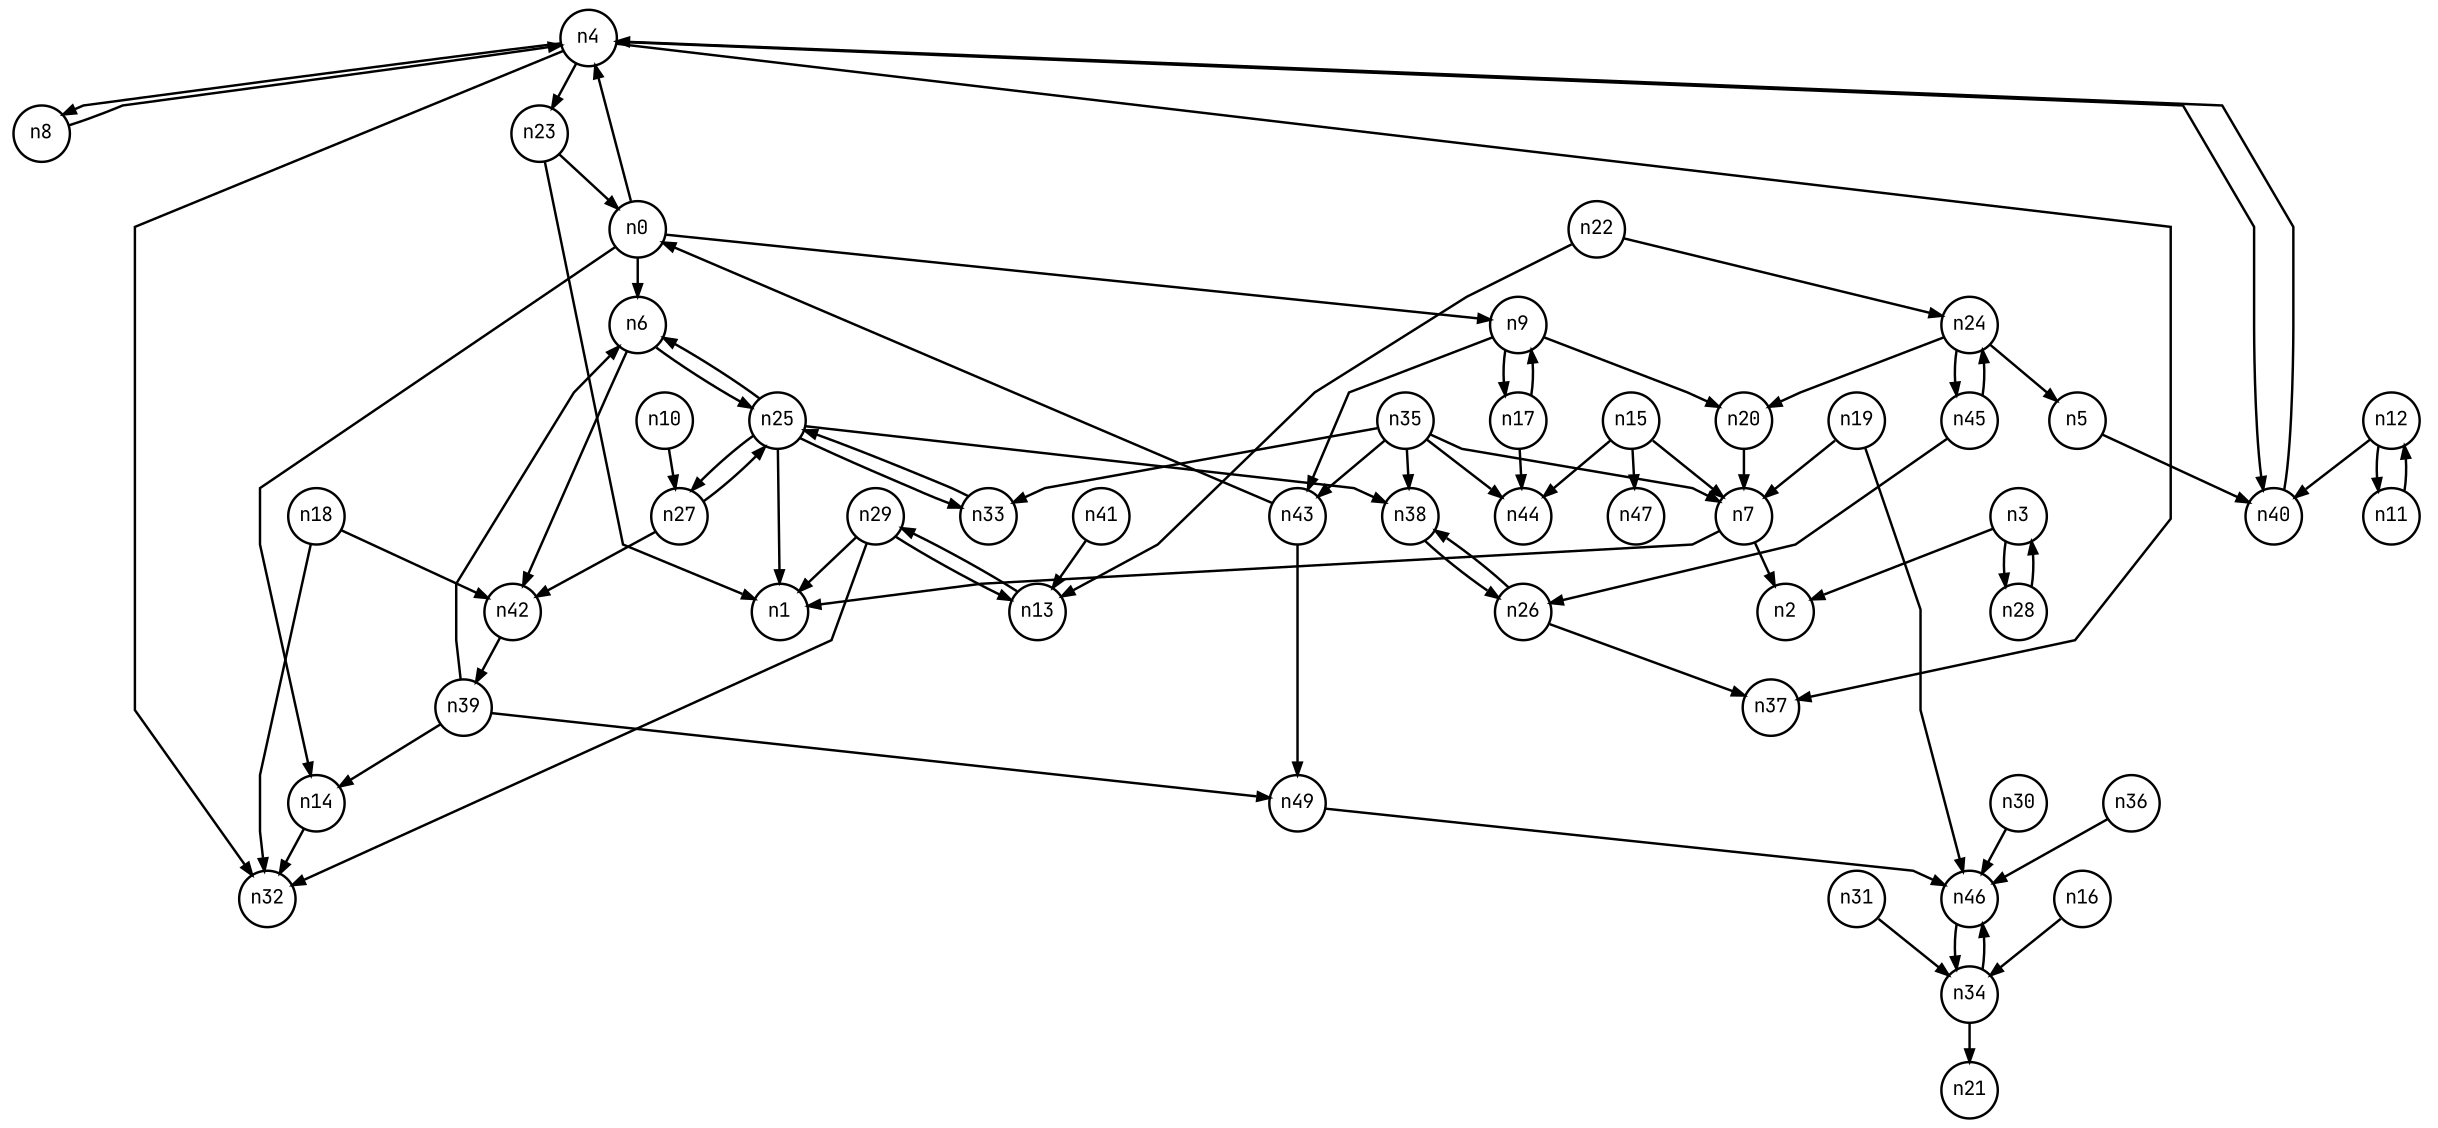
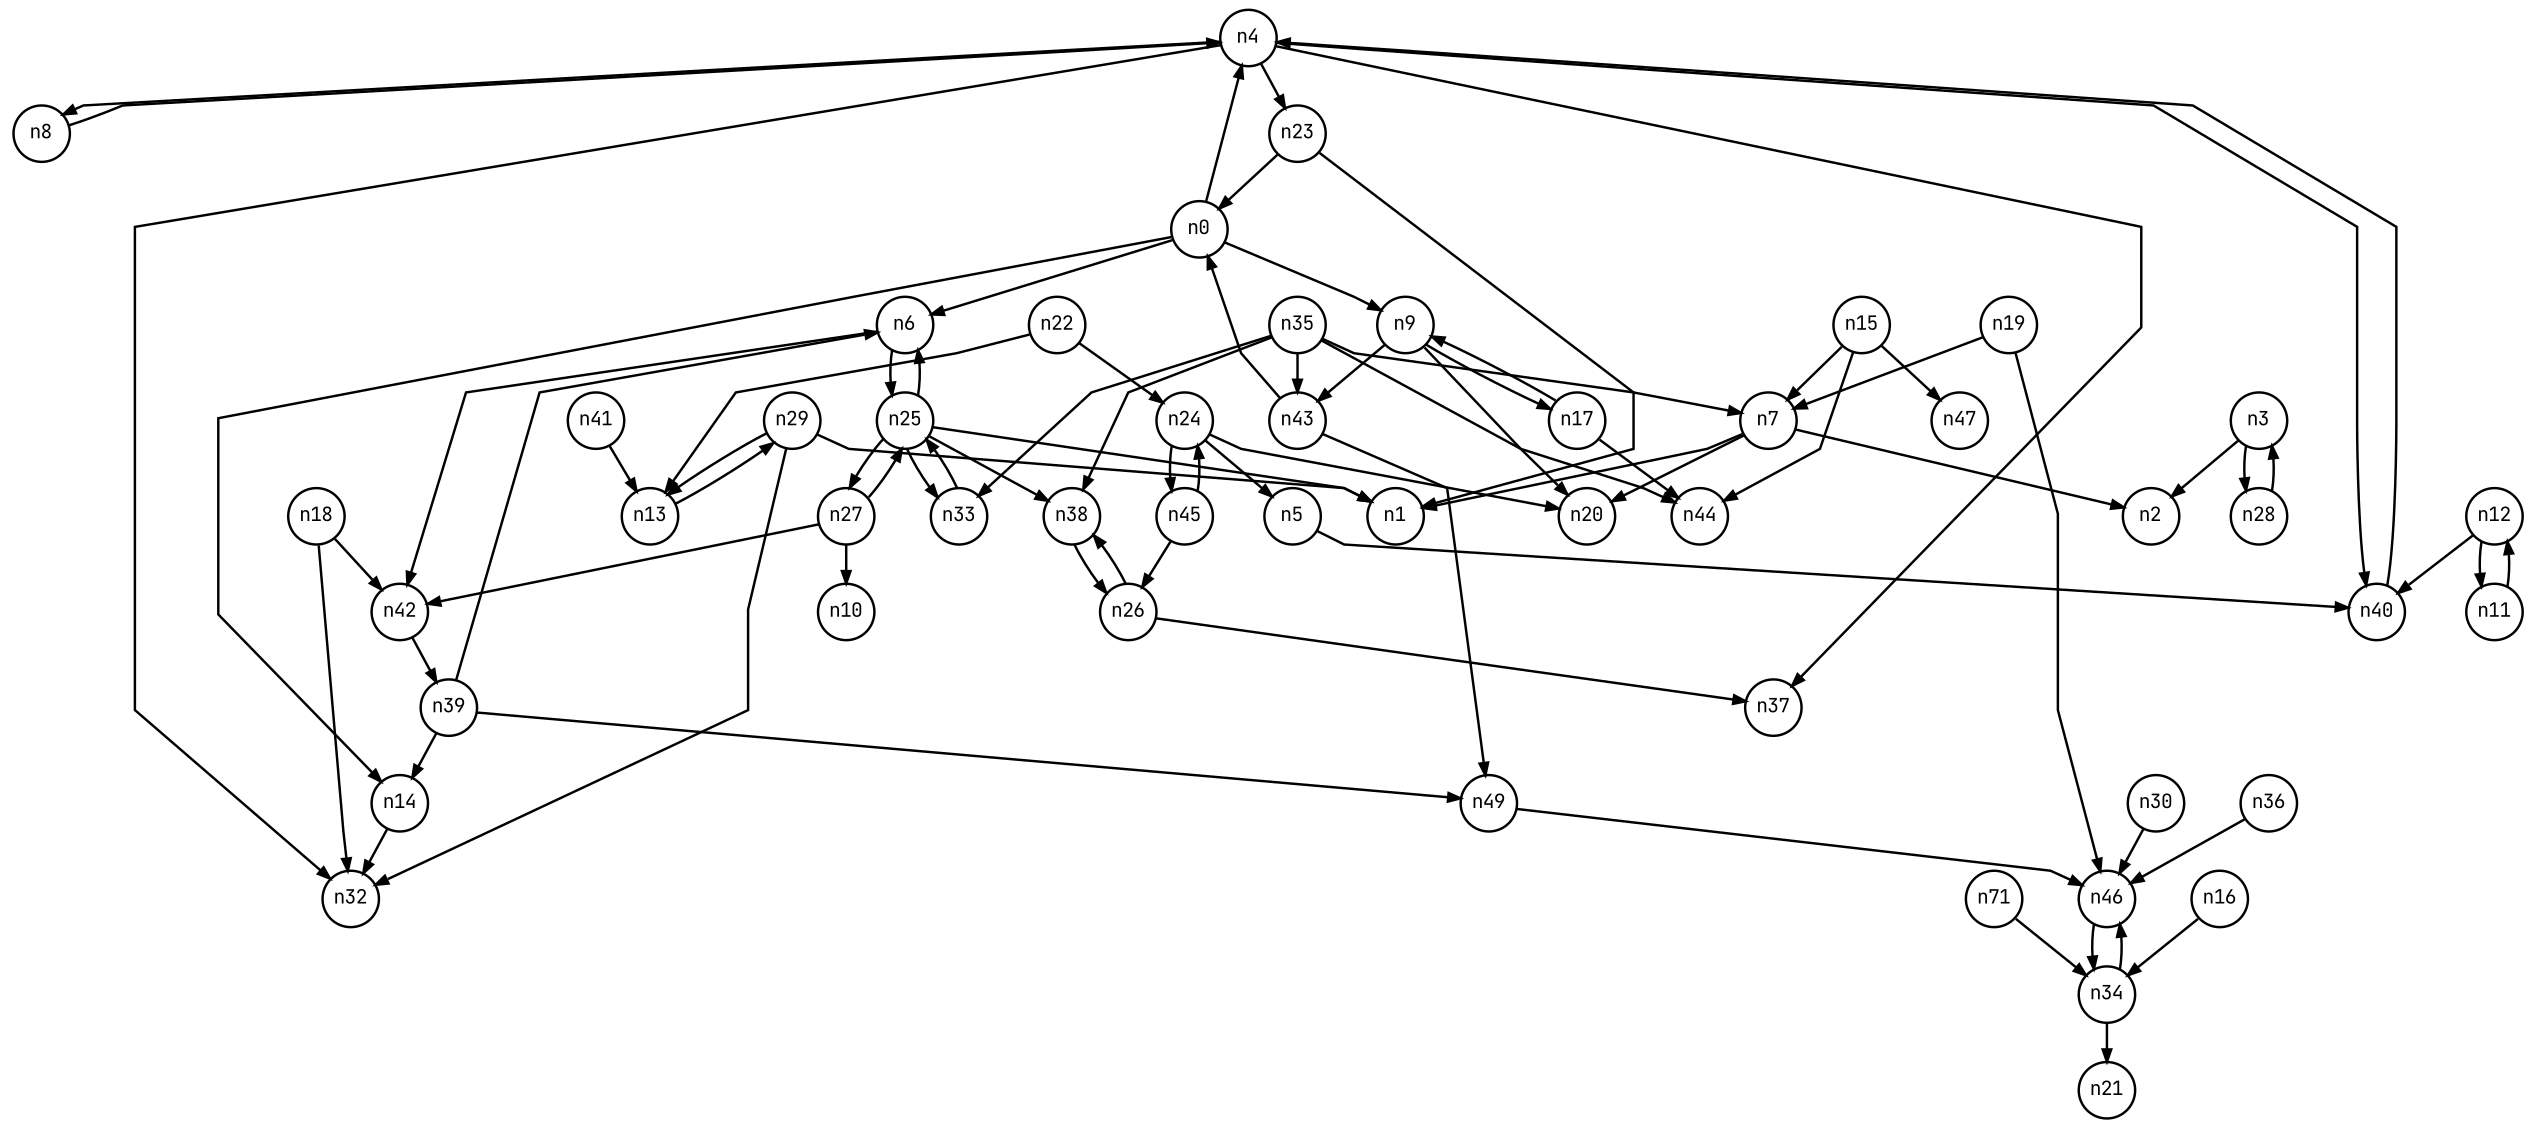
edge "n20" -> "n7": reversed
edge "n10" -> "n27": reversed
node "n31": label "n31" -> "n71"
